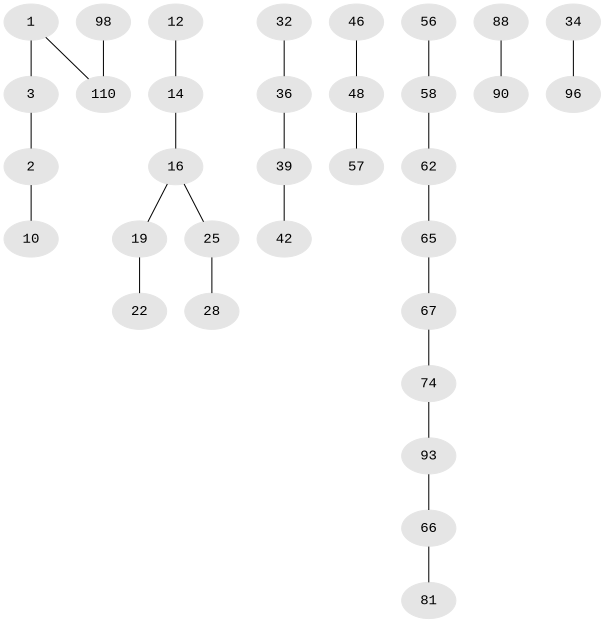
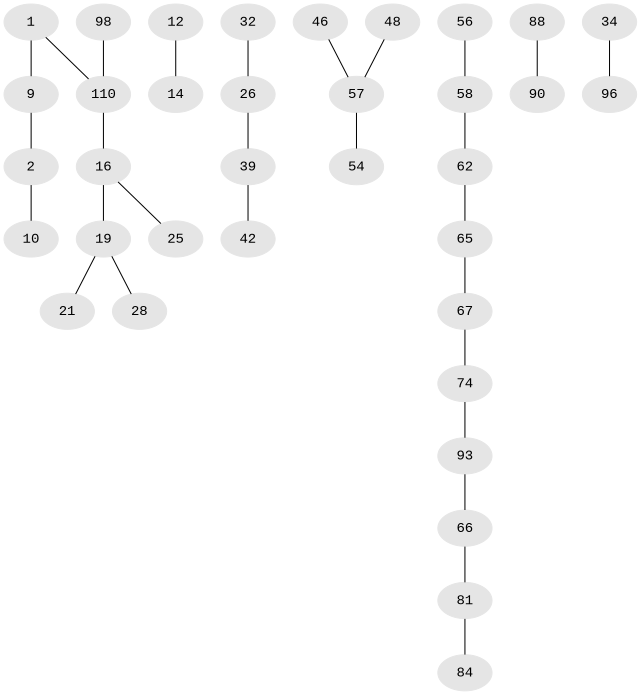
edge "46" -- "48": now "46" -- "57"
node "3": label "3" -> "9"
node "36": label "36" -> "26"
edge "14" -- "16": now "110" -- "16"
node "54": added
edge "25" -- "28": now "19" -- "28"
node "22": label "22" -> "21"
node "84": added
